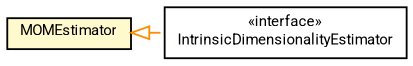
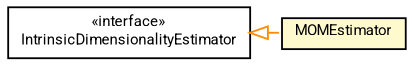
edge "IntrinsicDimensionalityEstimator" -> "MOMEstimator": reversed
